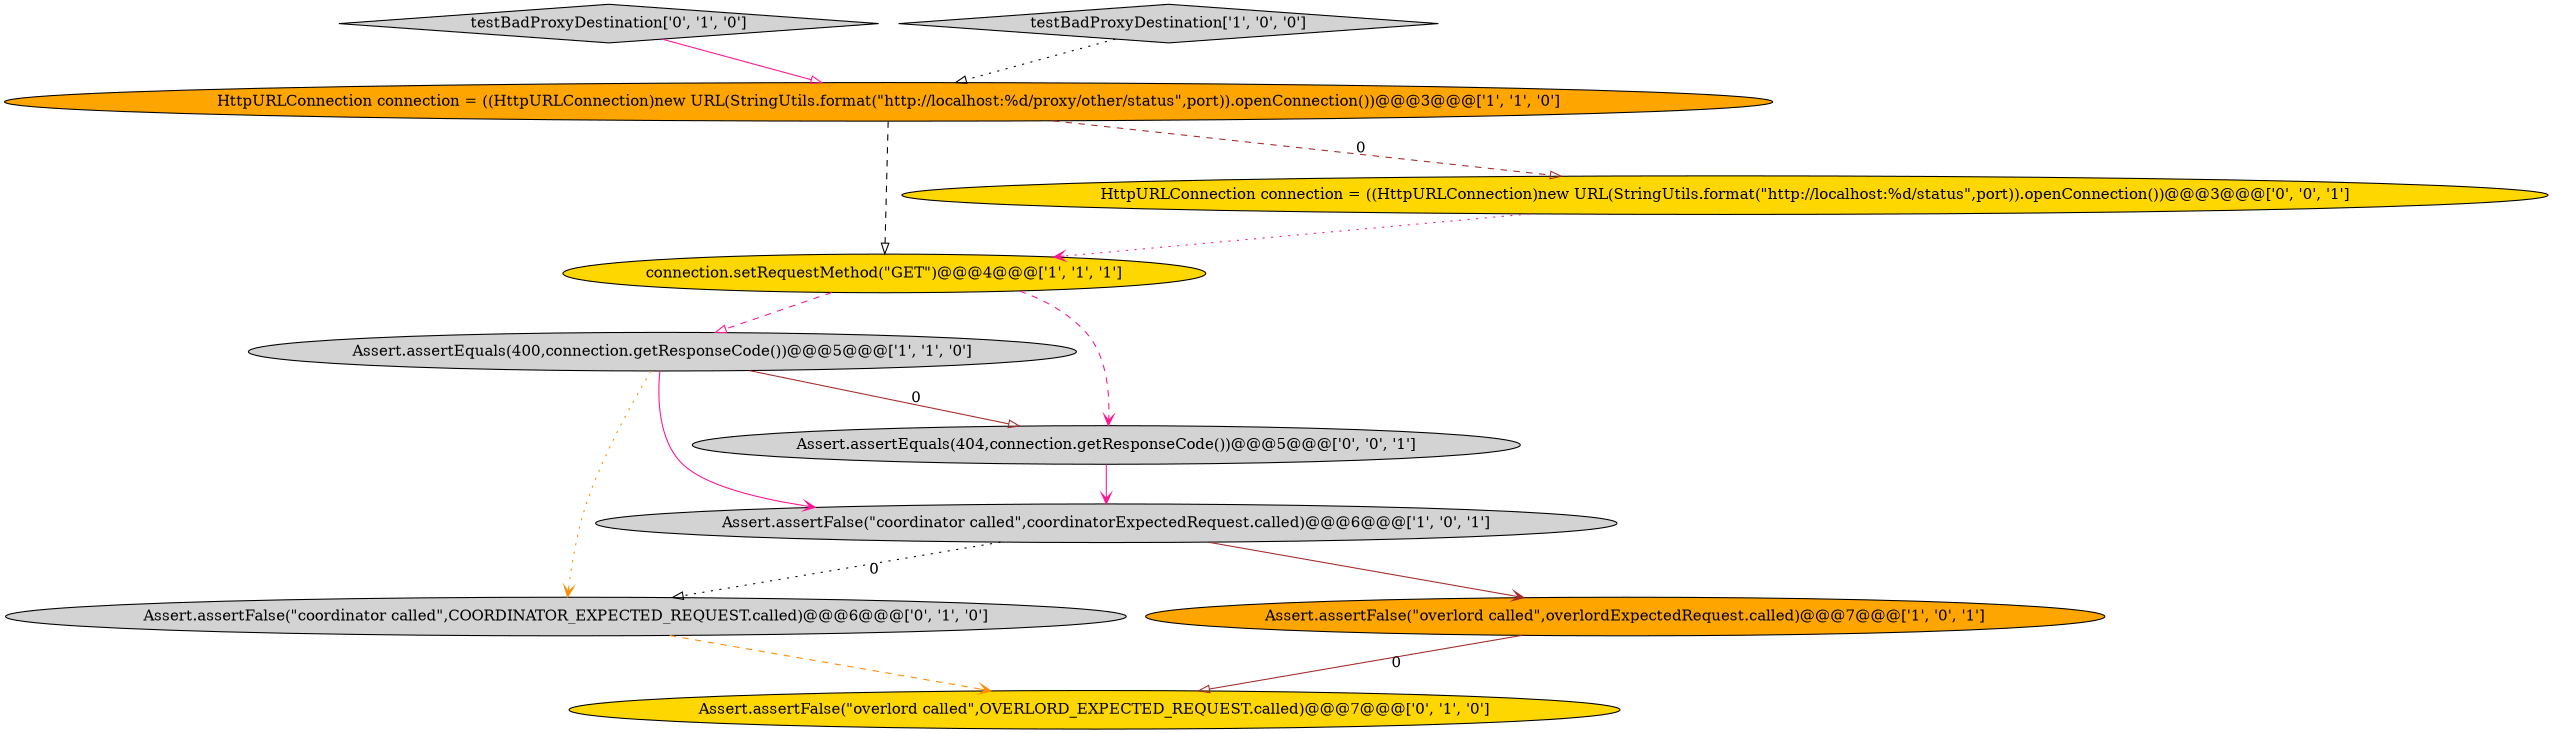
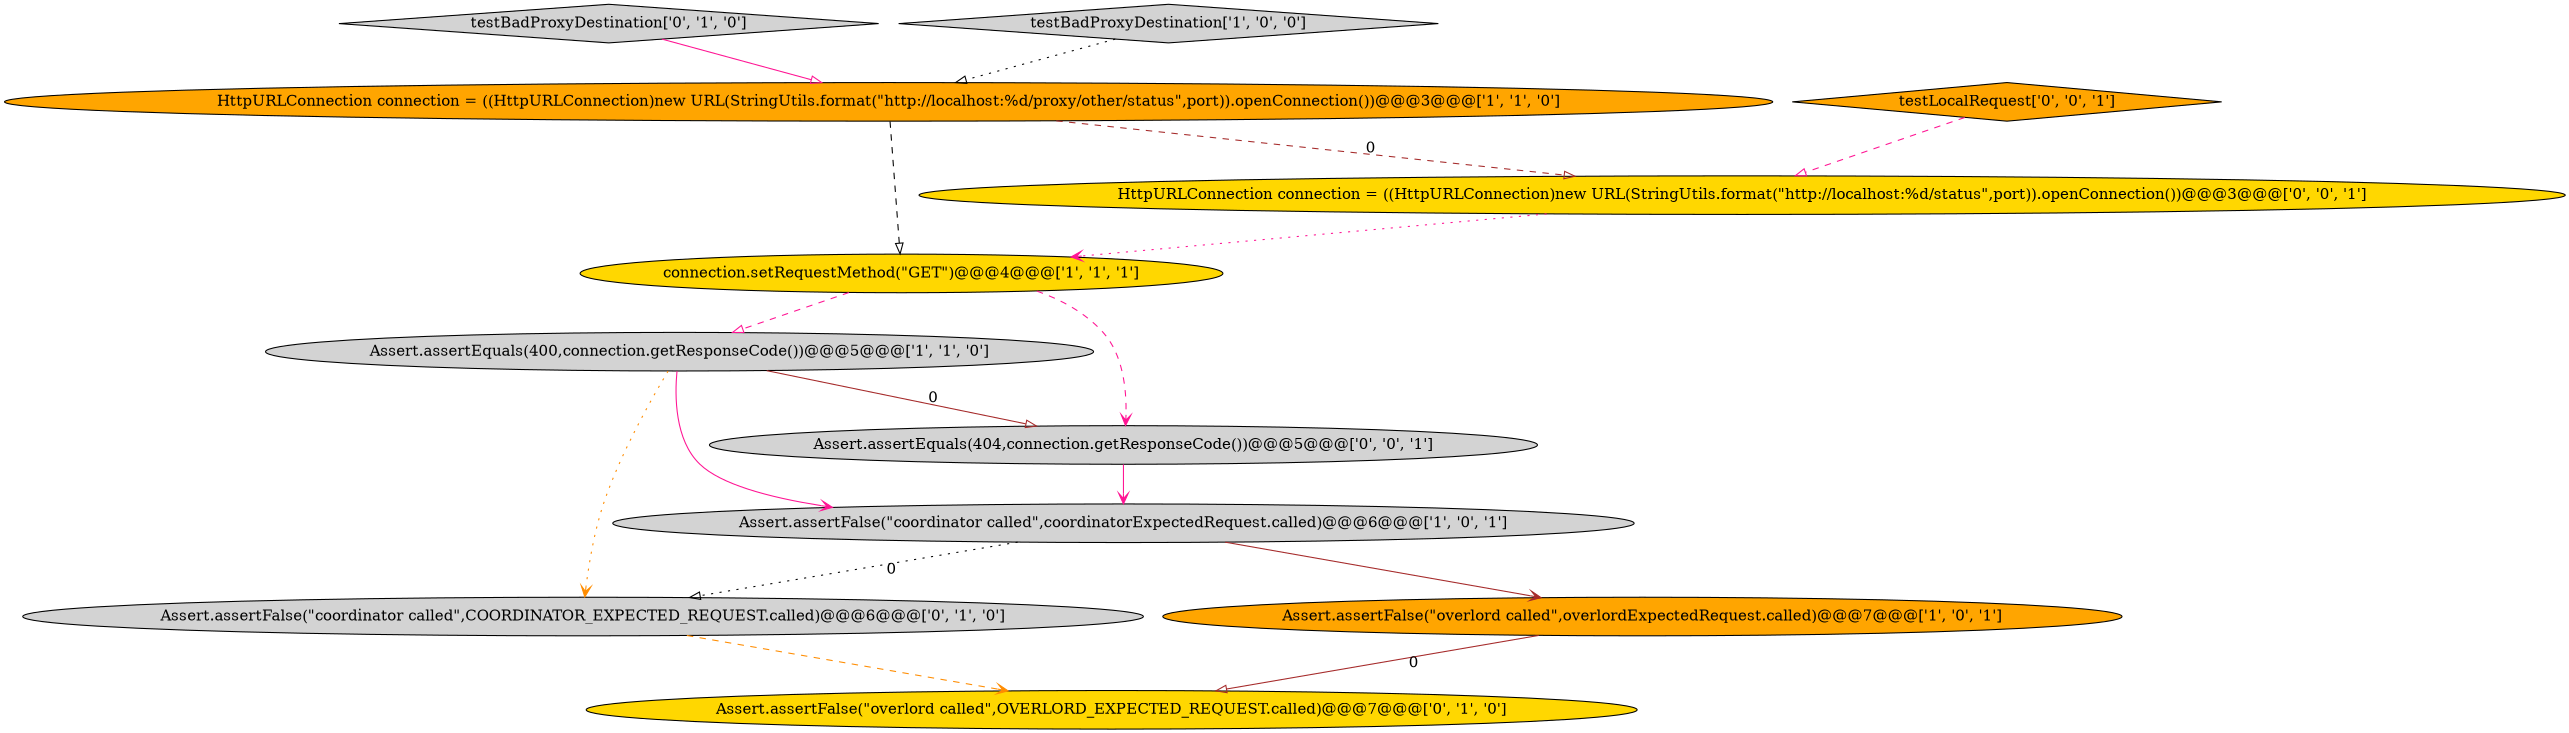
node "testLocalRequest['0', '0', '1']": added
